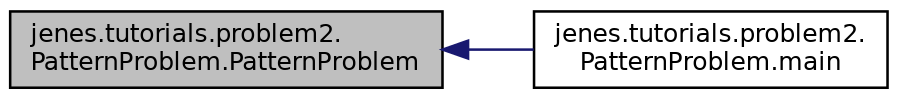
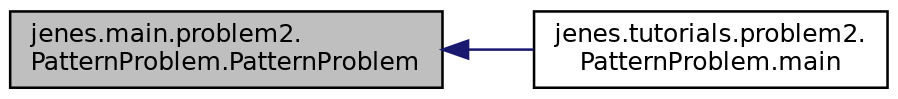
node "jenes.tutorials.problem2. PatternProblem.PatternProblem": label "jenes.tutorials.problem2. PatternProblem.PatternProblem" -> "jenes.main.problem2. PatternProblem.PatternProblem"
